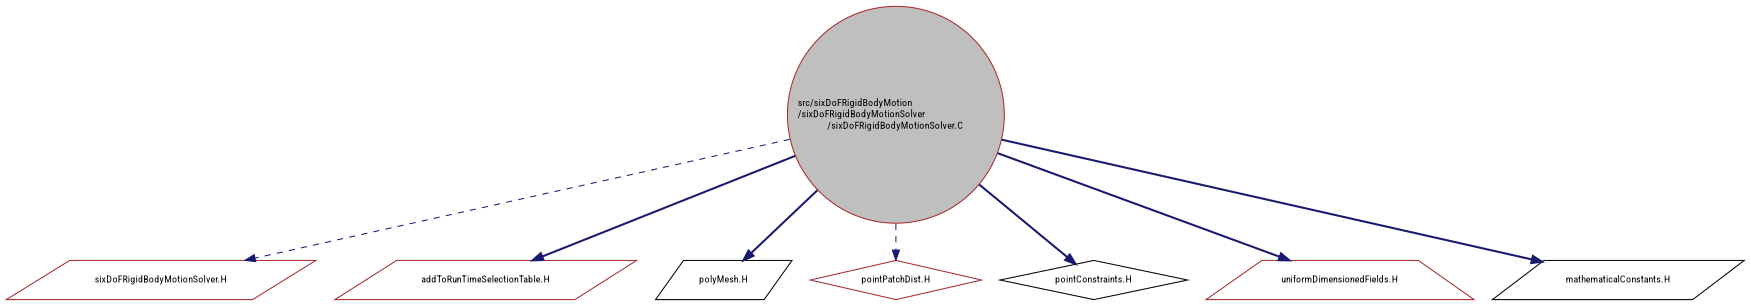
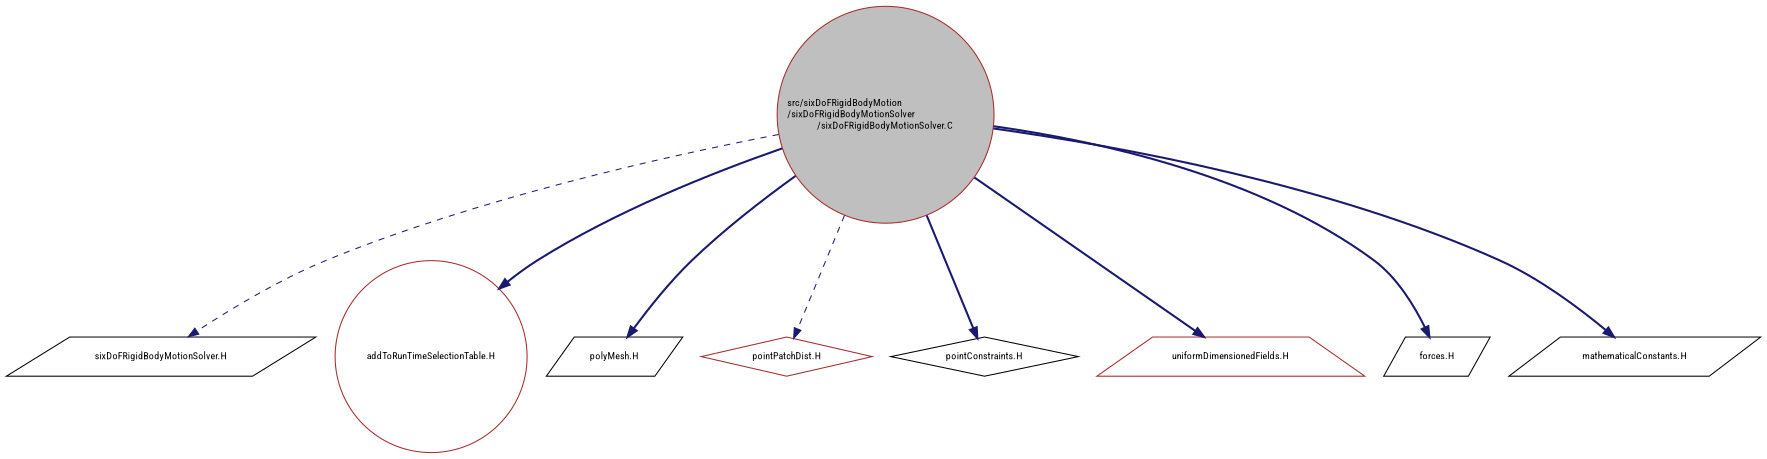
node "sixDoFRigidBodyMotionSolver.H": color brown -> black
node "addToRunTimeSelectionTable.H": shape parallelogram -> circle
node "forces.H": added
